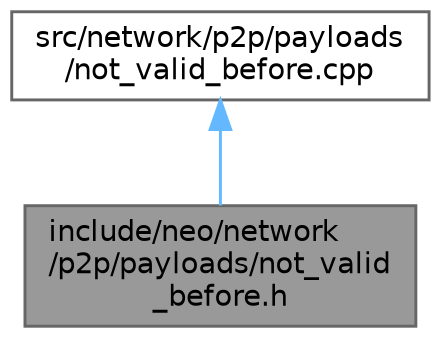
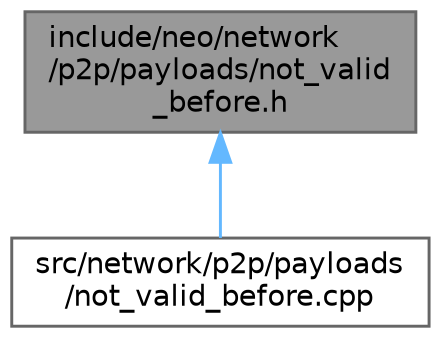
edge "include/neo/network /p2p/payloads/not_valid _before.h" -> "src/network/p2p/payloads /not_valid_before.cpp": reversed
